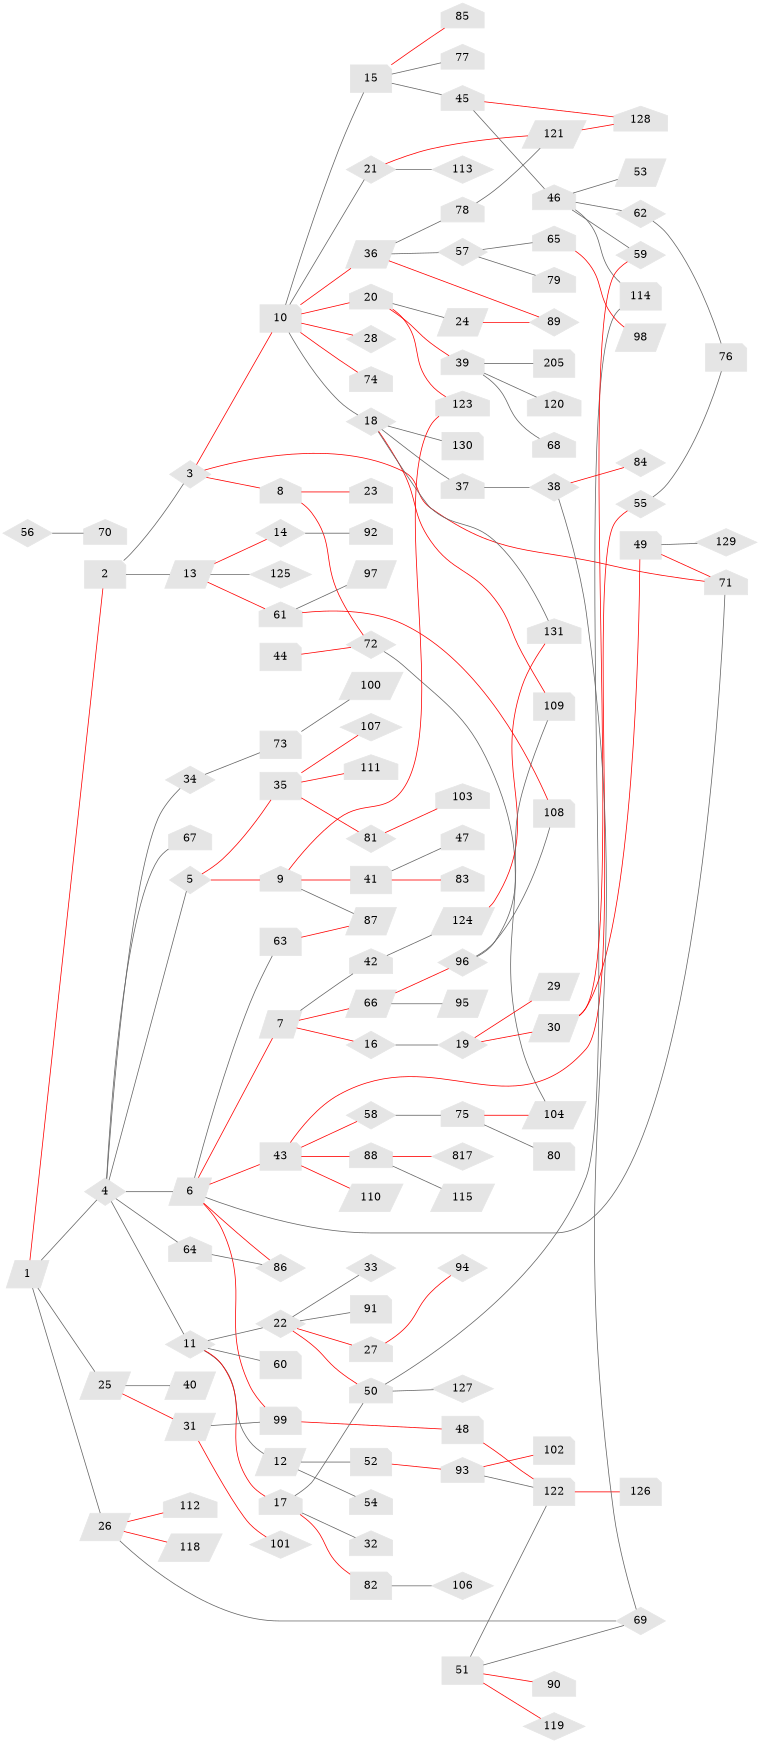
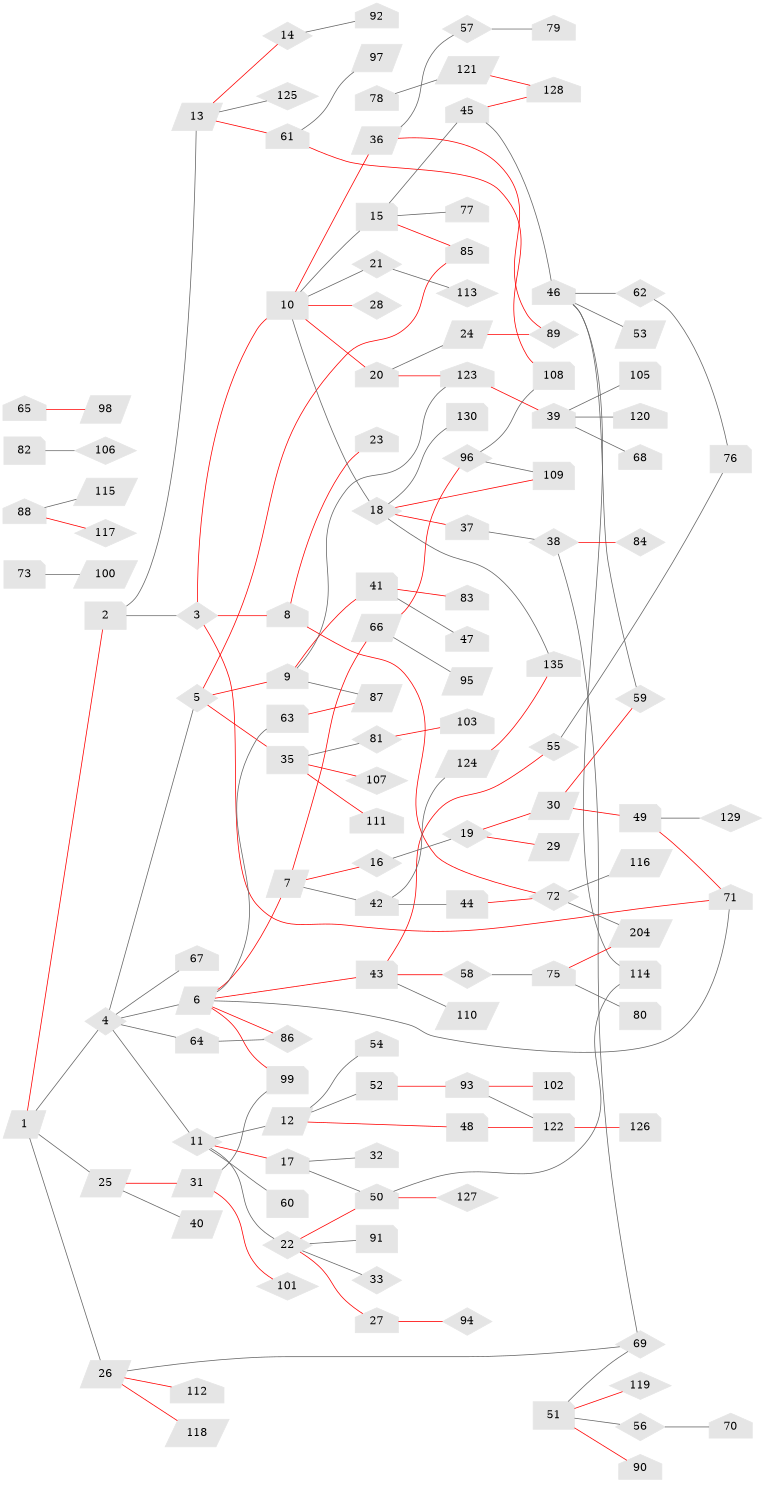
edge "121" -- "21": removed
edge "78" -- "36": removed
edge "65" -- "57": removed
edge "20" -- "39": now "123" -- "39"
node "205": label "205" -> "105"
node "74": removed
edge "85" -- "5": added
edge "18" -- "37": color gray40 -> red
node "131": label "131" -> "135"
edge "123" -- "9": color red -> gray40
node "34": removed
edge "35" -- "81": color red -> gray40
node "116": added
edge "42" -- "44": added
node "104": label "104" -> "204"
edge "43" -- "88": removed
node "817": label "817" -> "117"
edge "43" -- "110": color red -> gray40
edge "127" -- "50": color gray40 -> red
edge "99" -- "48": now "12" -- "48"
edge "17" -- "82": removed
edge "122" -- "51": now "56" -- "51"
